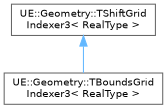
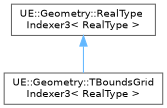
node "UE::Geometry::TShiftGrid Indexer3< RealType >": label "UE::Geometry::TShiftGrid Indexer3< RealType >" -> "UE::Geometry::RealType Indexer3< RealType >"
